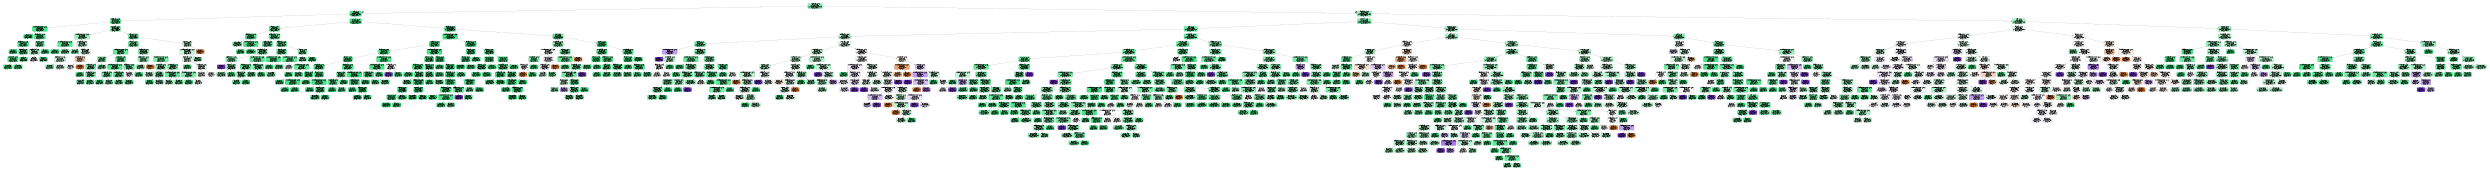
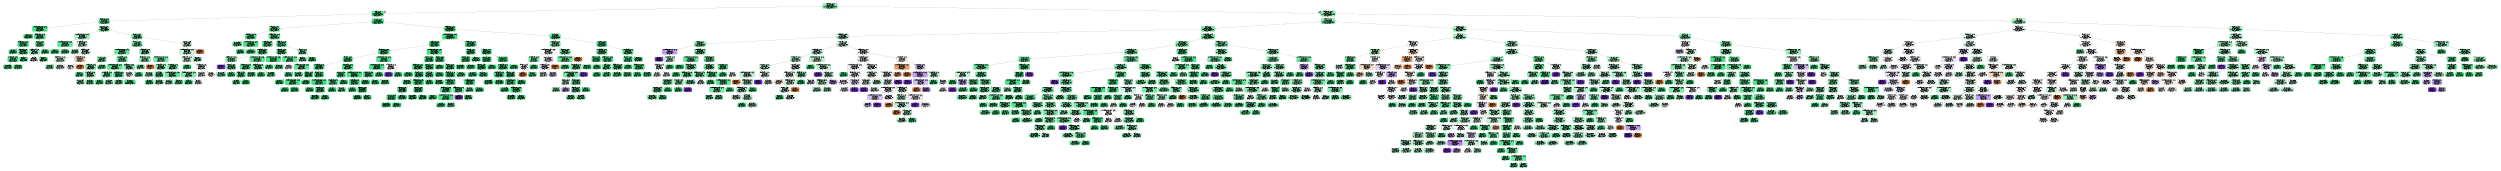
node "gini = 0.6367 samples = 17 value = [5, 4, 8] class = high": fillcolor #39e581a4 -> #8139e540
node "gini = 0.1107 samples = 34 value = [2, 32, 0] class = medium": label "gini = 0.1107 samples = 34 value = [2, 32, 0] class = medium" -> "gini = 0.1107 samples = 34 value = [2, 32, 0] description = medium"
node "gini = 0.4898 samples = 21 value = [5, 14, 2] class = medium": fillcolor #39e5818f -> #8139e517
node "gini = 0.4688 samples = 8 value = [0, 5, 3] class = medium": removed
node "gini = 0.5803 samples = 29 value = [4, 16, 9] class = medium": added
